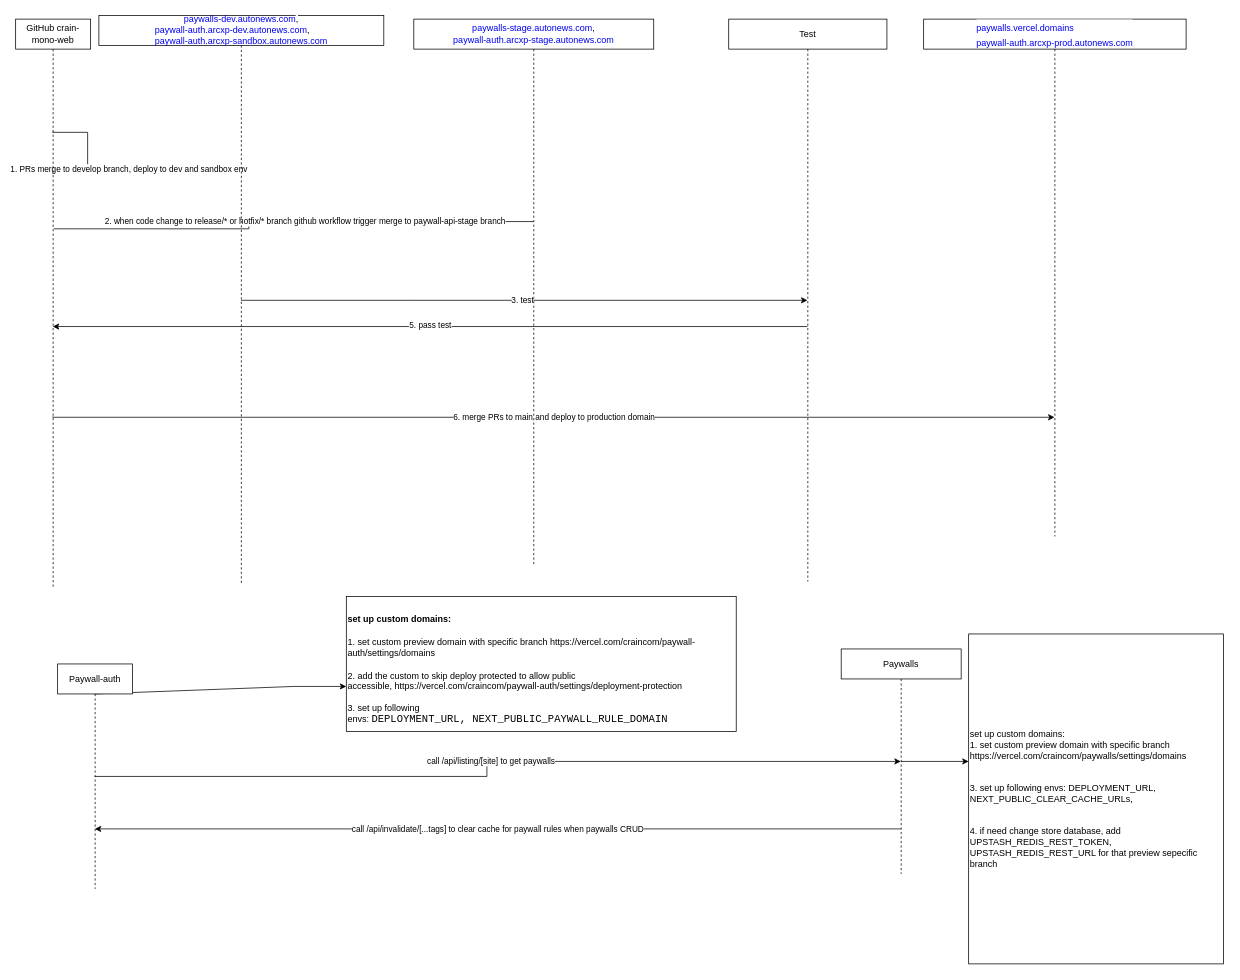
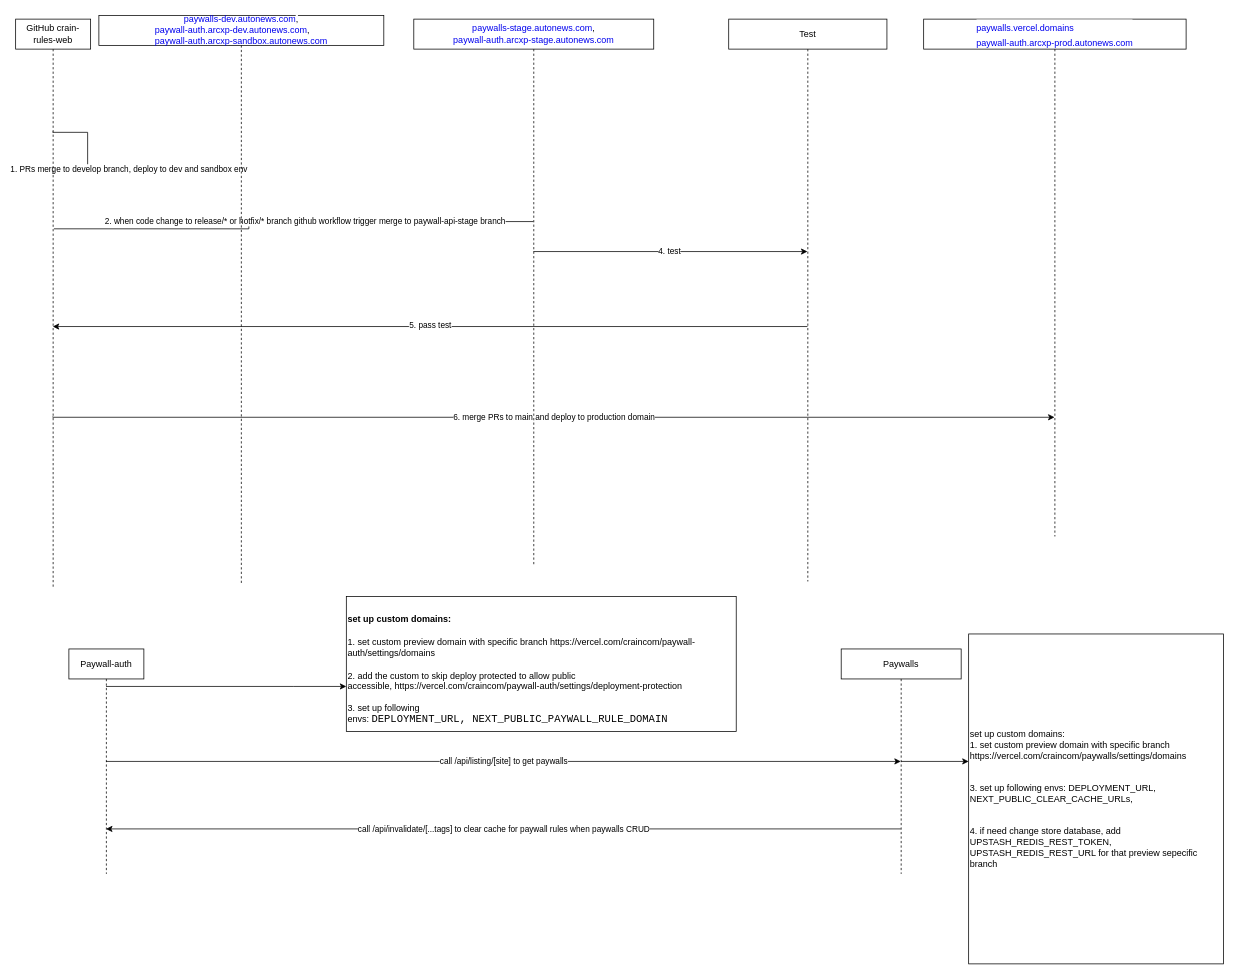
node "GitHub crain-mono-web": label "GitHub crain-mono-web" -> "GitHub crain-rules-web"
edge "paywalls-stage.autonews.com, paywall-auth.arcxp-stage.autonews.com" -> "Test": added, label "4. test"
edge "paywalls-dev.autonews.com, paywall-auth.arcxp-dev.autonews.com, paywall-auth.arcxp-sandbox.autonews.com" -> "Test": removed, label "3. test"
node "Paywall-auth": moved (95, 777) -> (106, 762)
